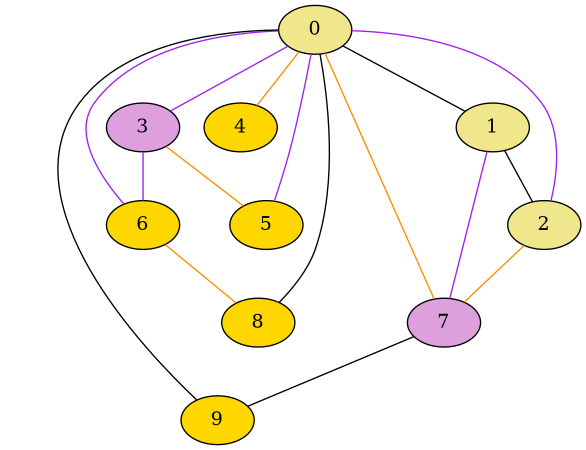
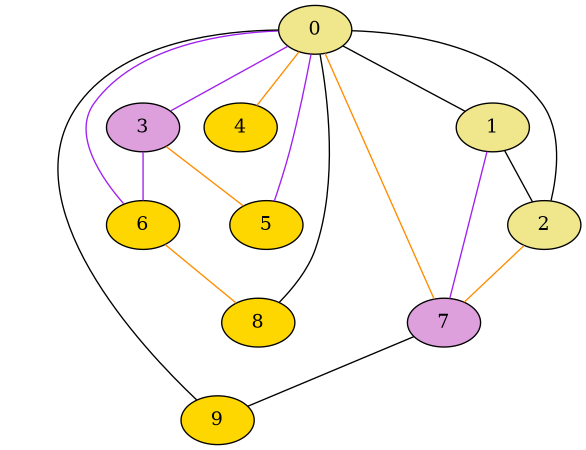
edge "0" -- "2": color purple -> black
